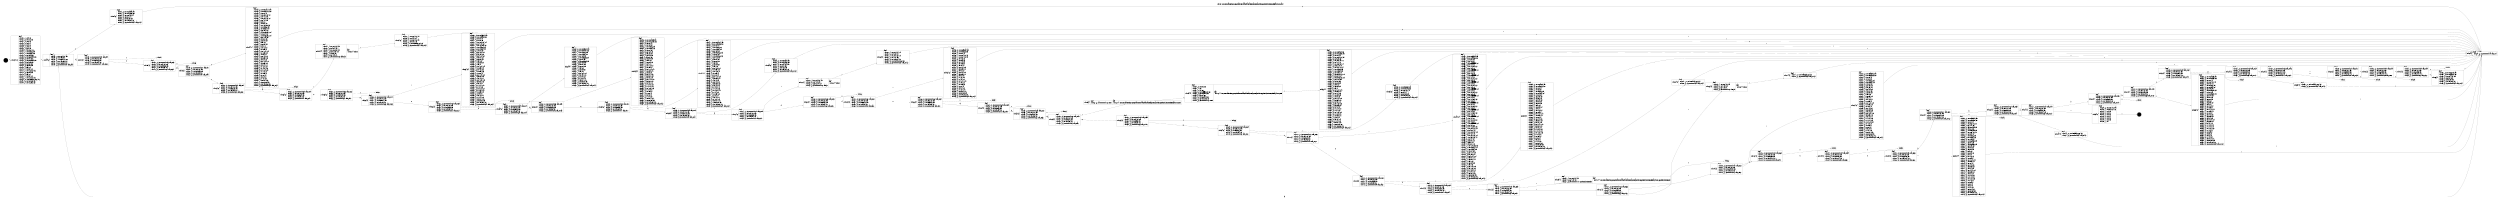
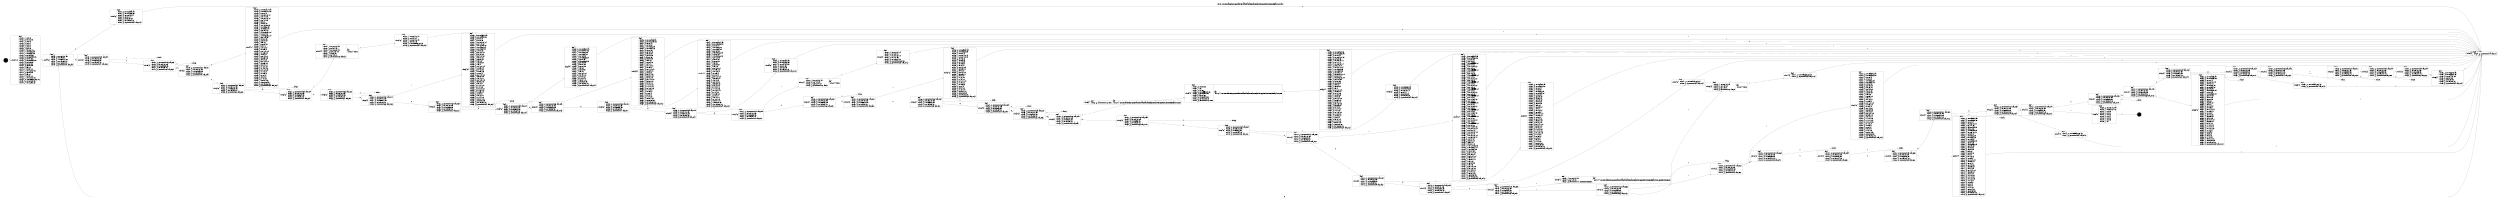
node "0x401940": removed
